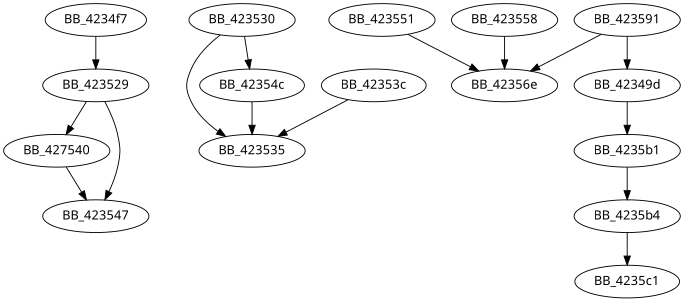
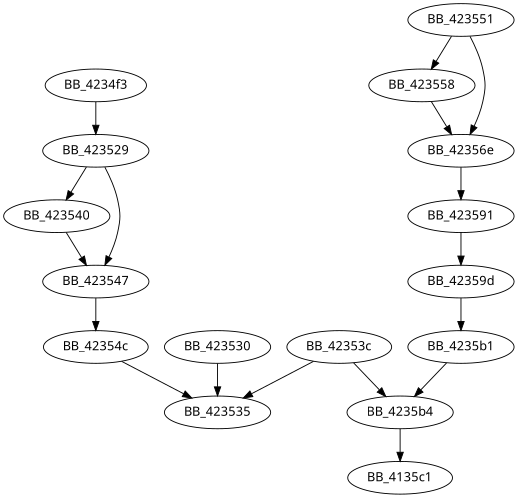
node "BB_4234f7": label "BB_4234f7" -> "BB_4234f3"
edge "BB_423530" -> "BB_42354c": now "BB_423547" -> "BB_42354c"
edge "BB_423551" -> "BB_423558": added
edge "BB_423591" -> "BB_42356e": reversed
node "BB_42349d": label "BB_42349d" -> "BB_42359d"
node "BB_427540": label "BB_427540" -> "BB_423540"
node "BB_4235c1": label "BB_4235c1" -> "BB_4135c1"
edge "BB_42353c" -> "BB_4235b4": added
